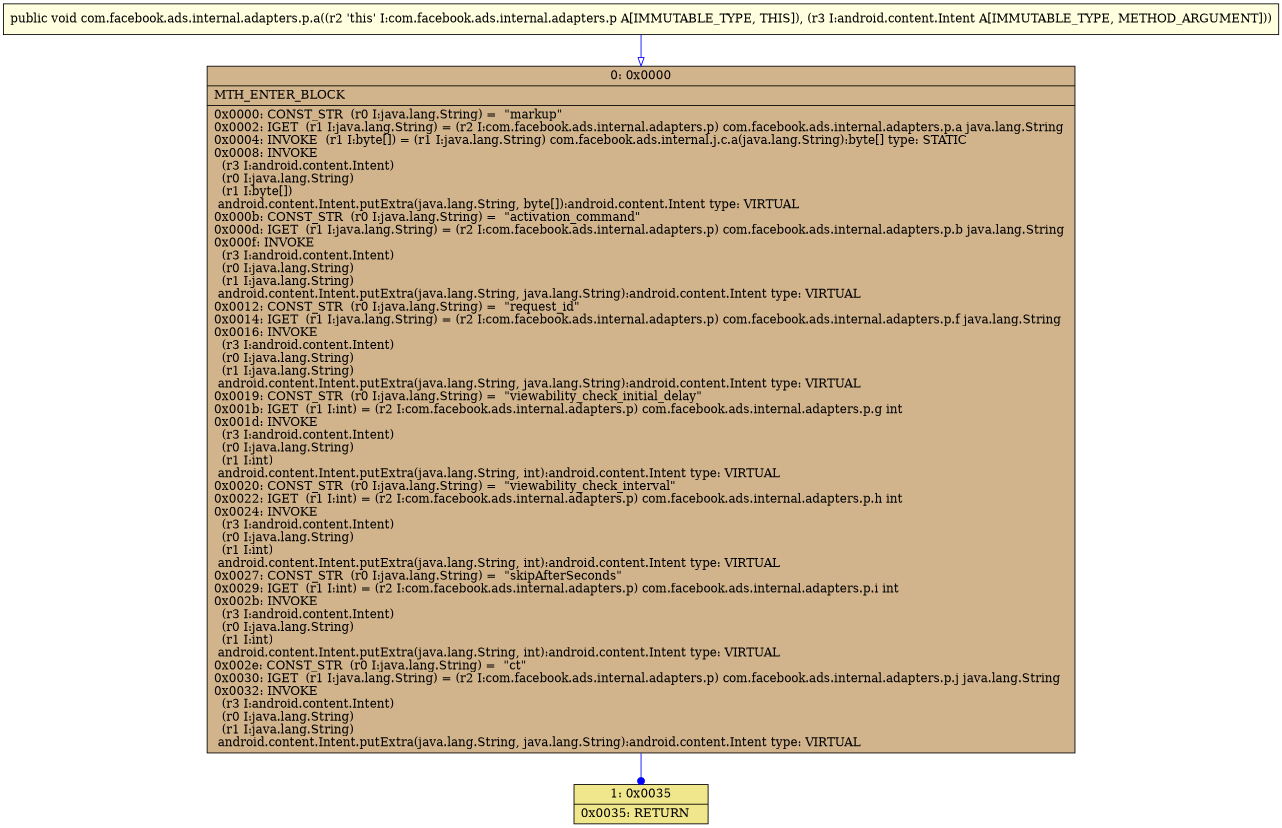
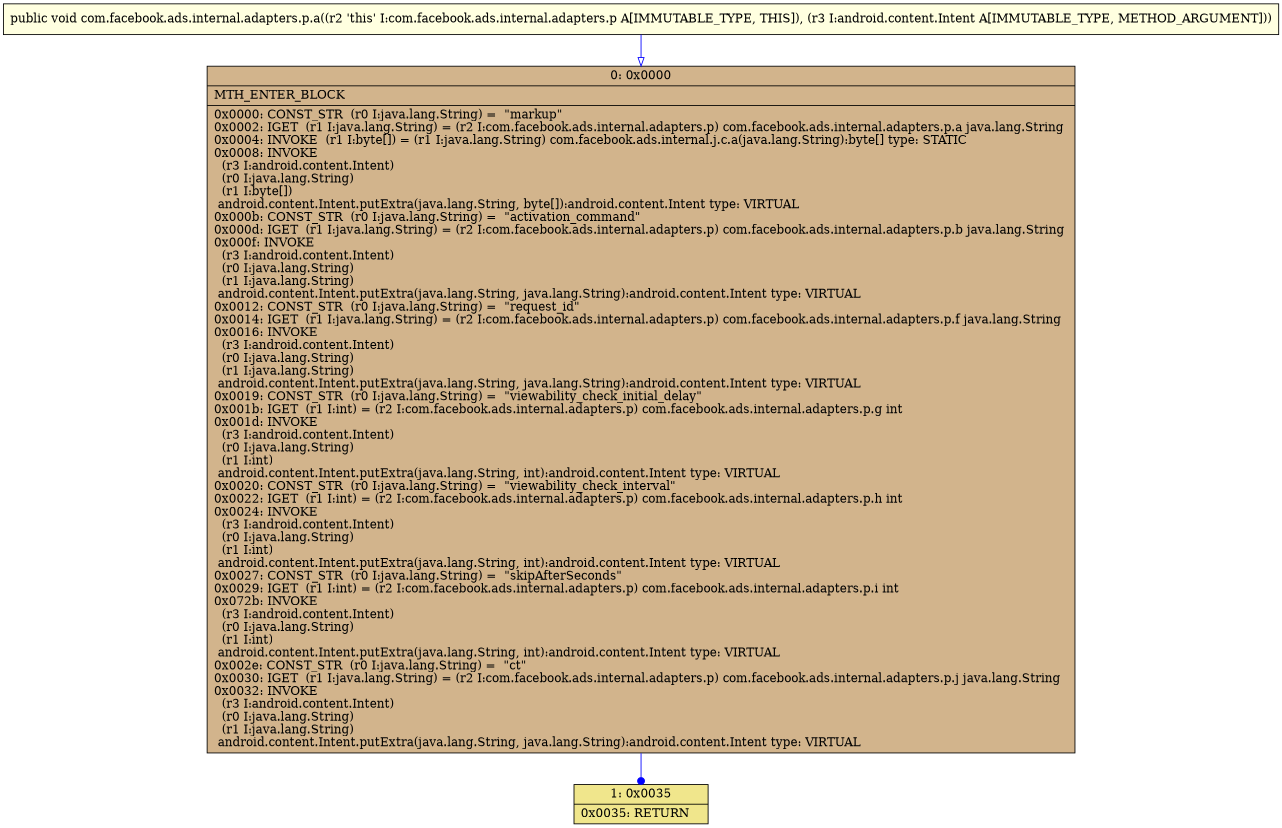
node "0: 0x0000": text "0x002b: INVOKE" -> "0x072b: INVOKE"
